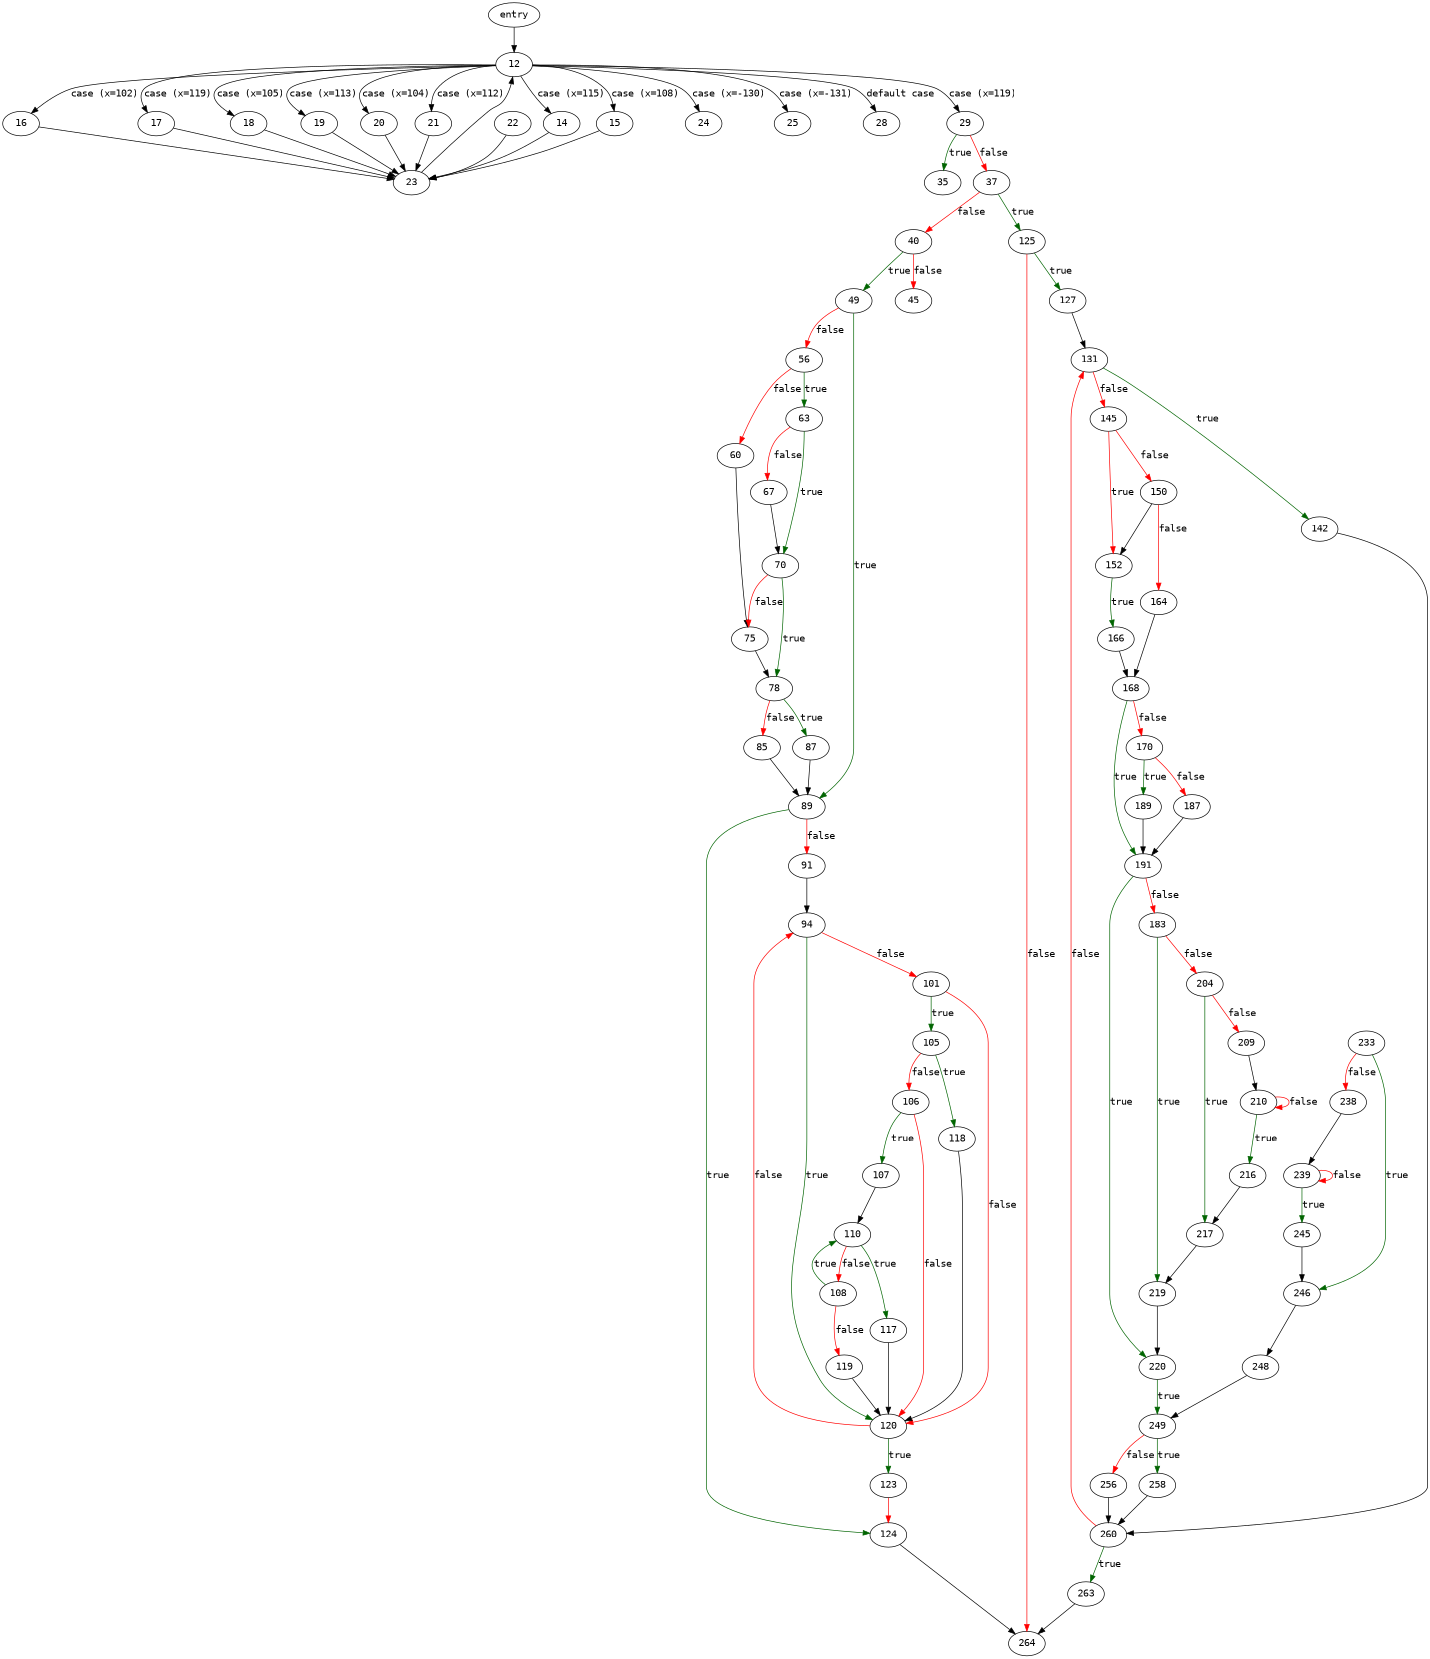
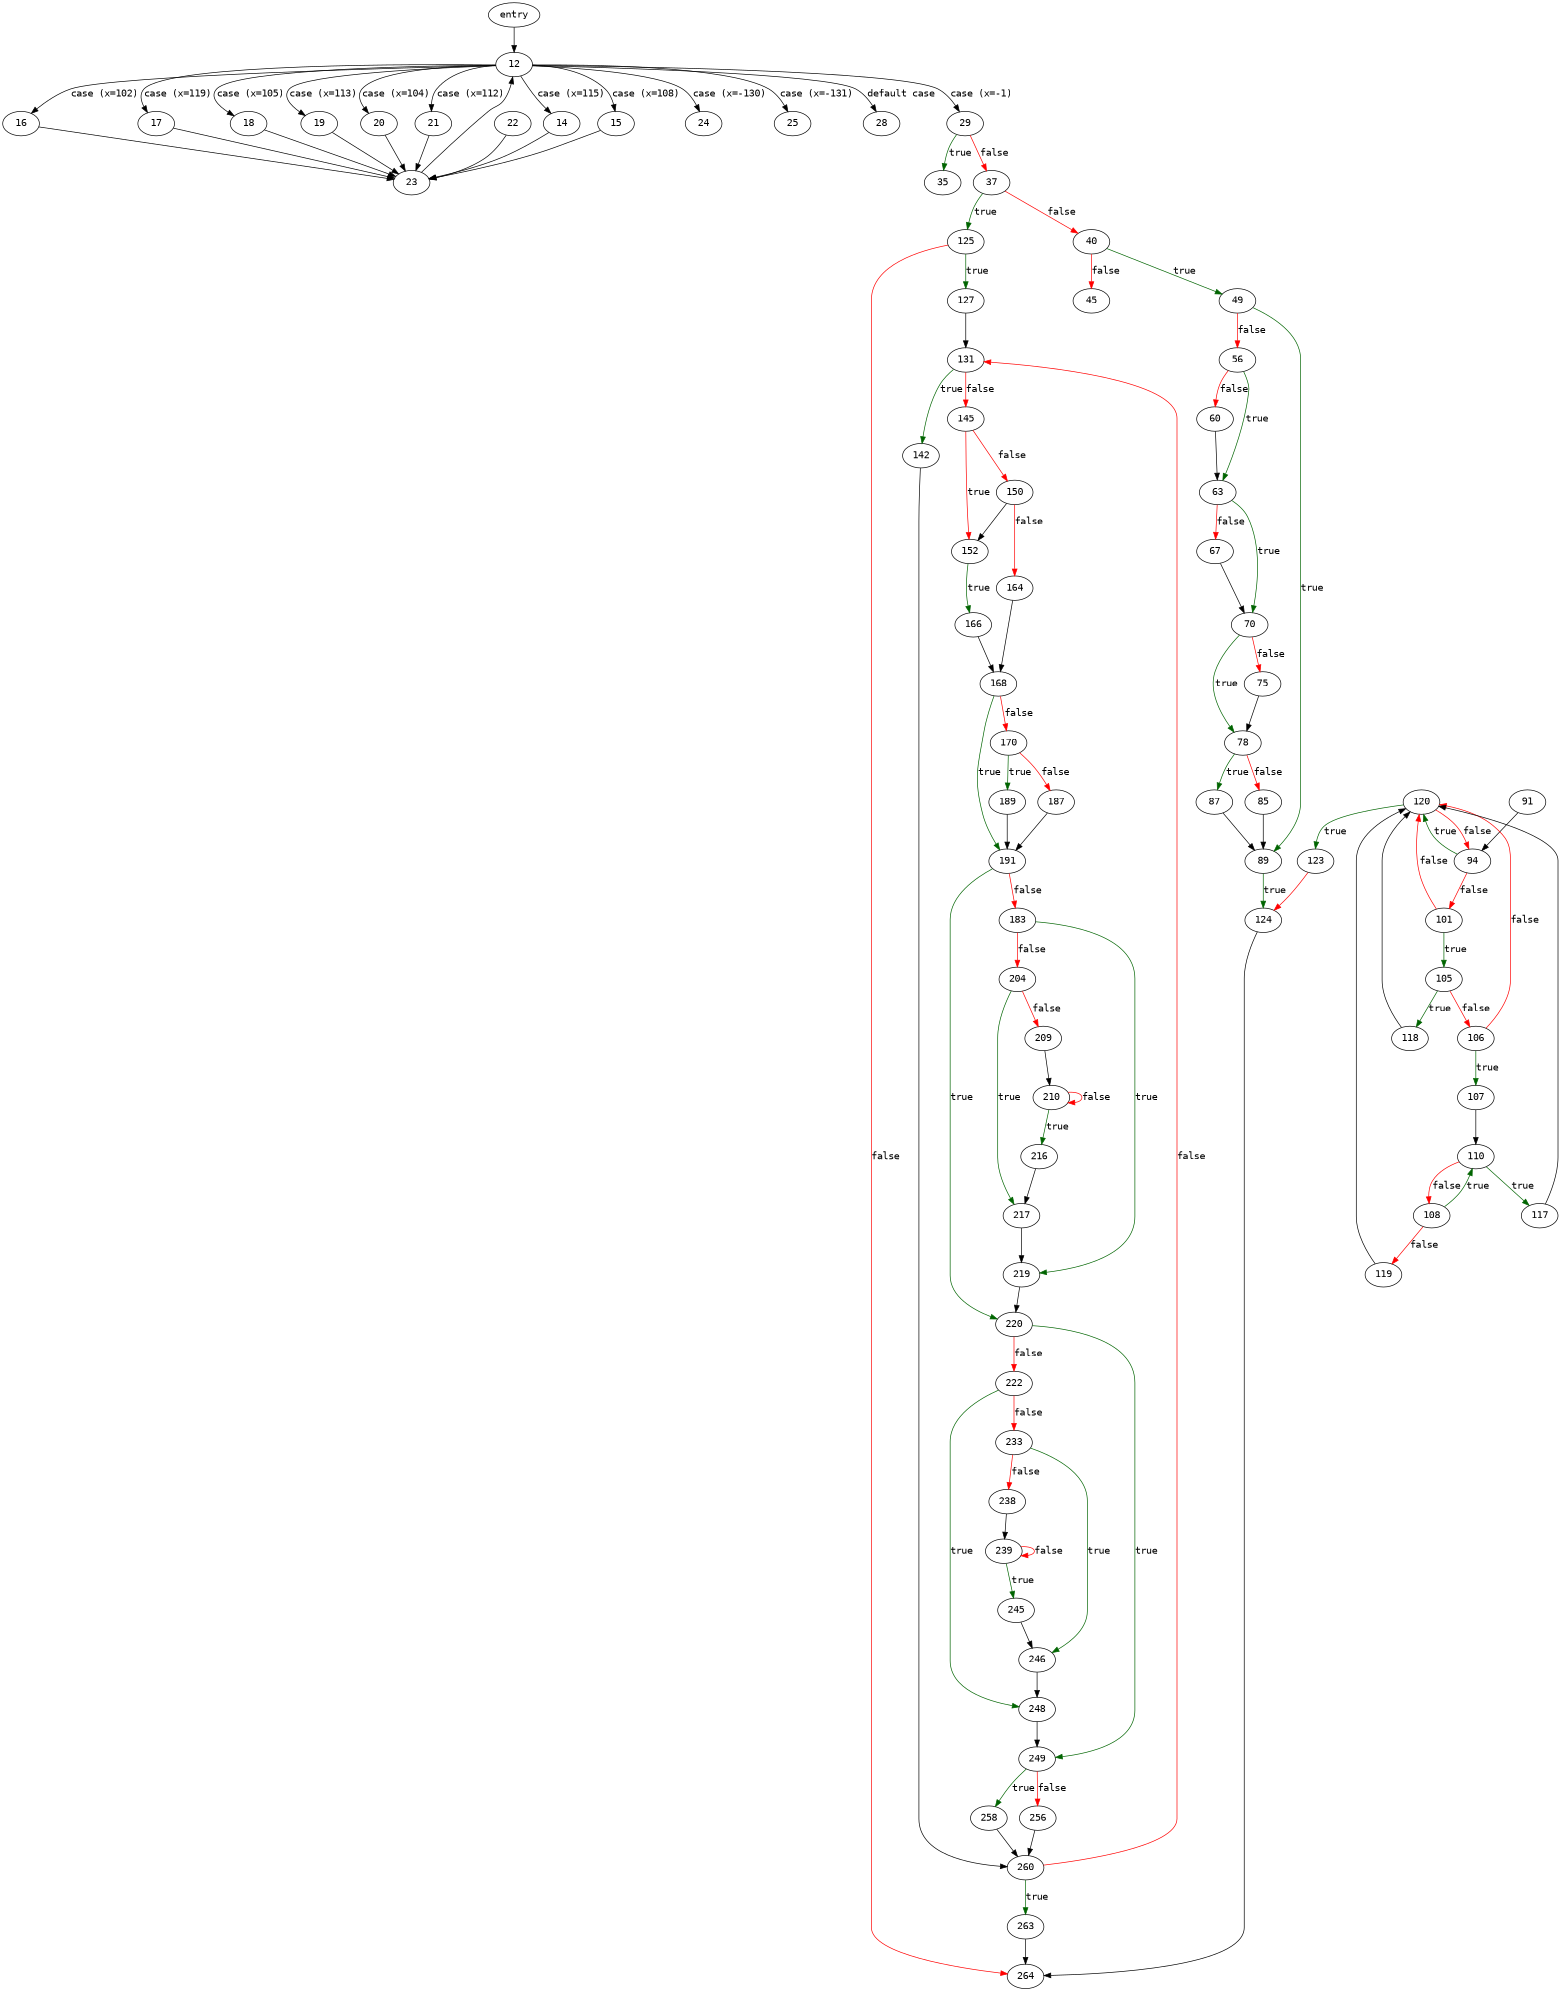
edge "12" -> "29": label "case (x=119)" -> "case (x=-1)"
edge "60" -> "75": now "60" -> "63"
edge "89" -> "91": removed, label "false"
node "222": added
